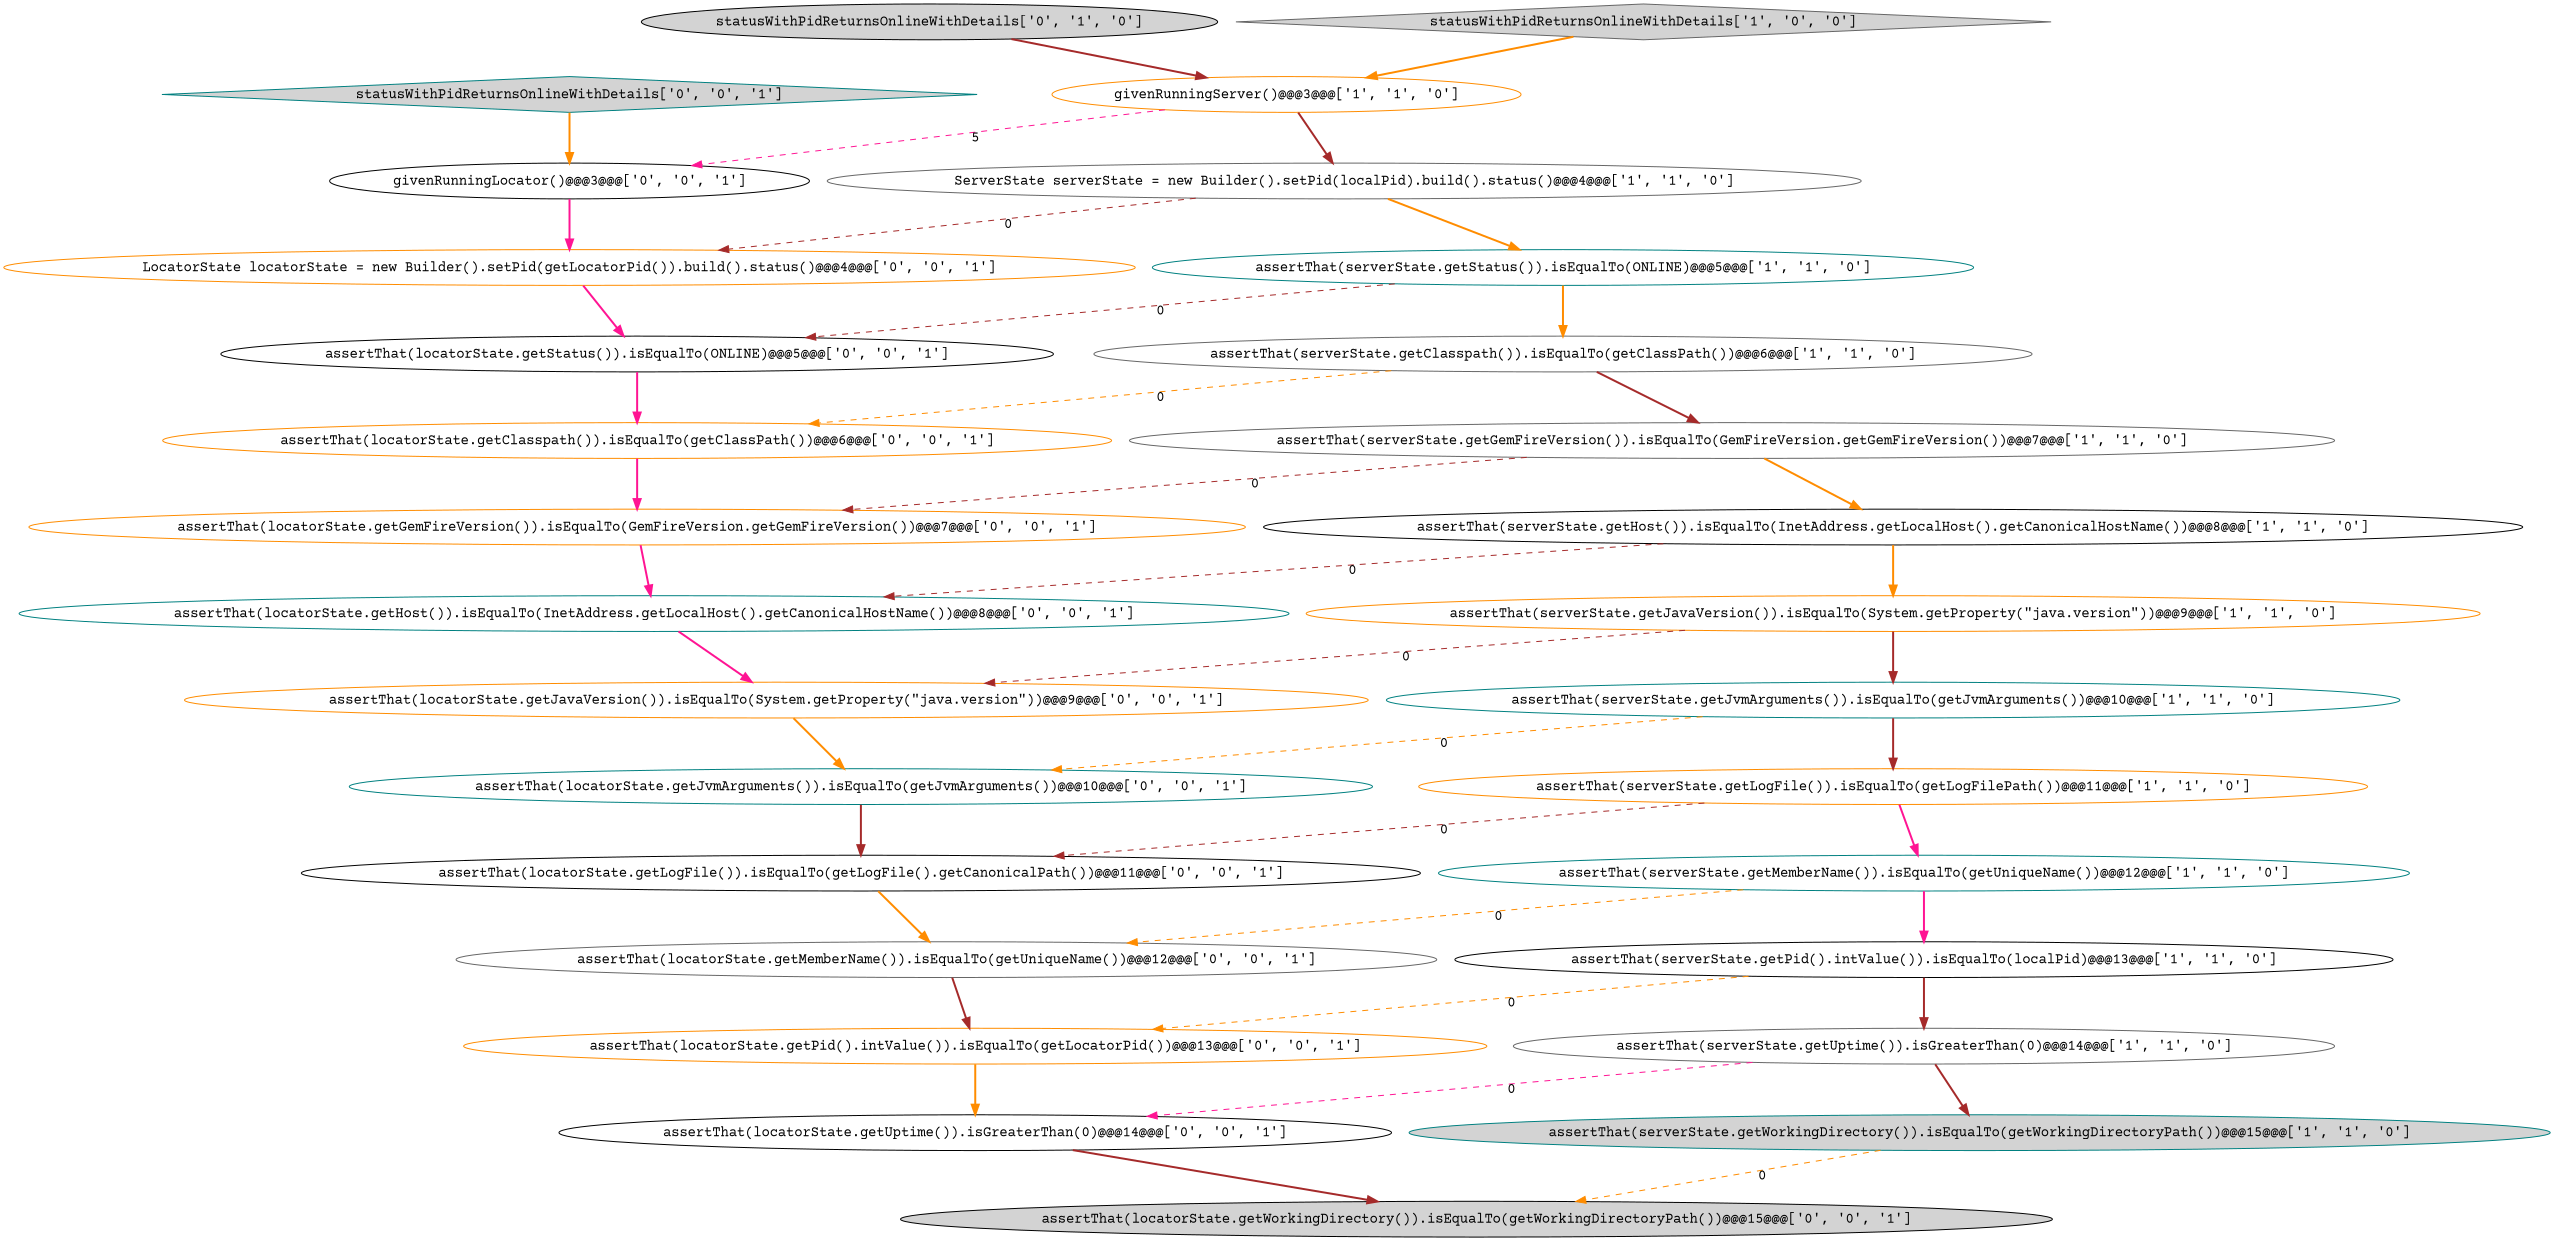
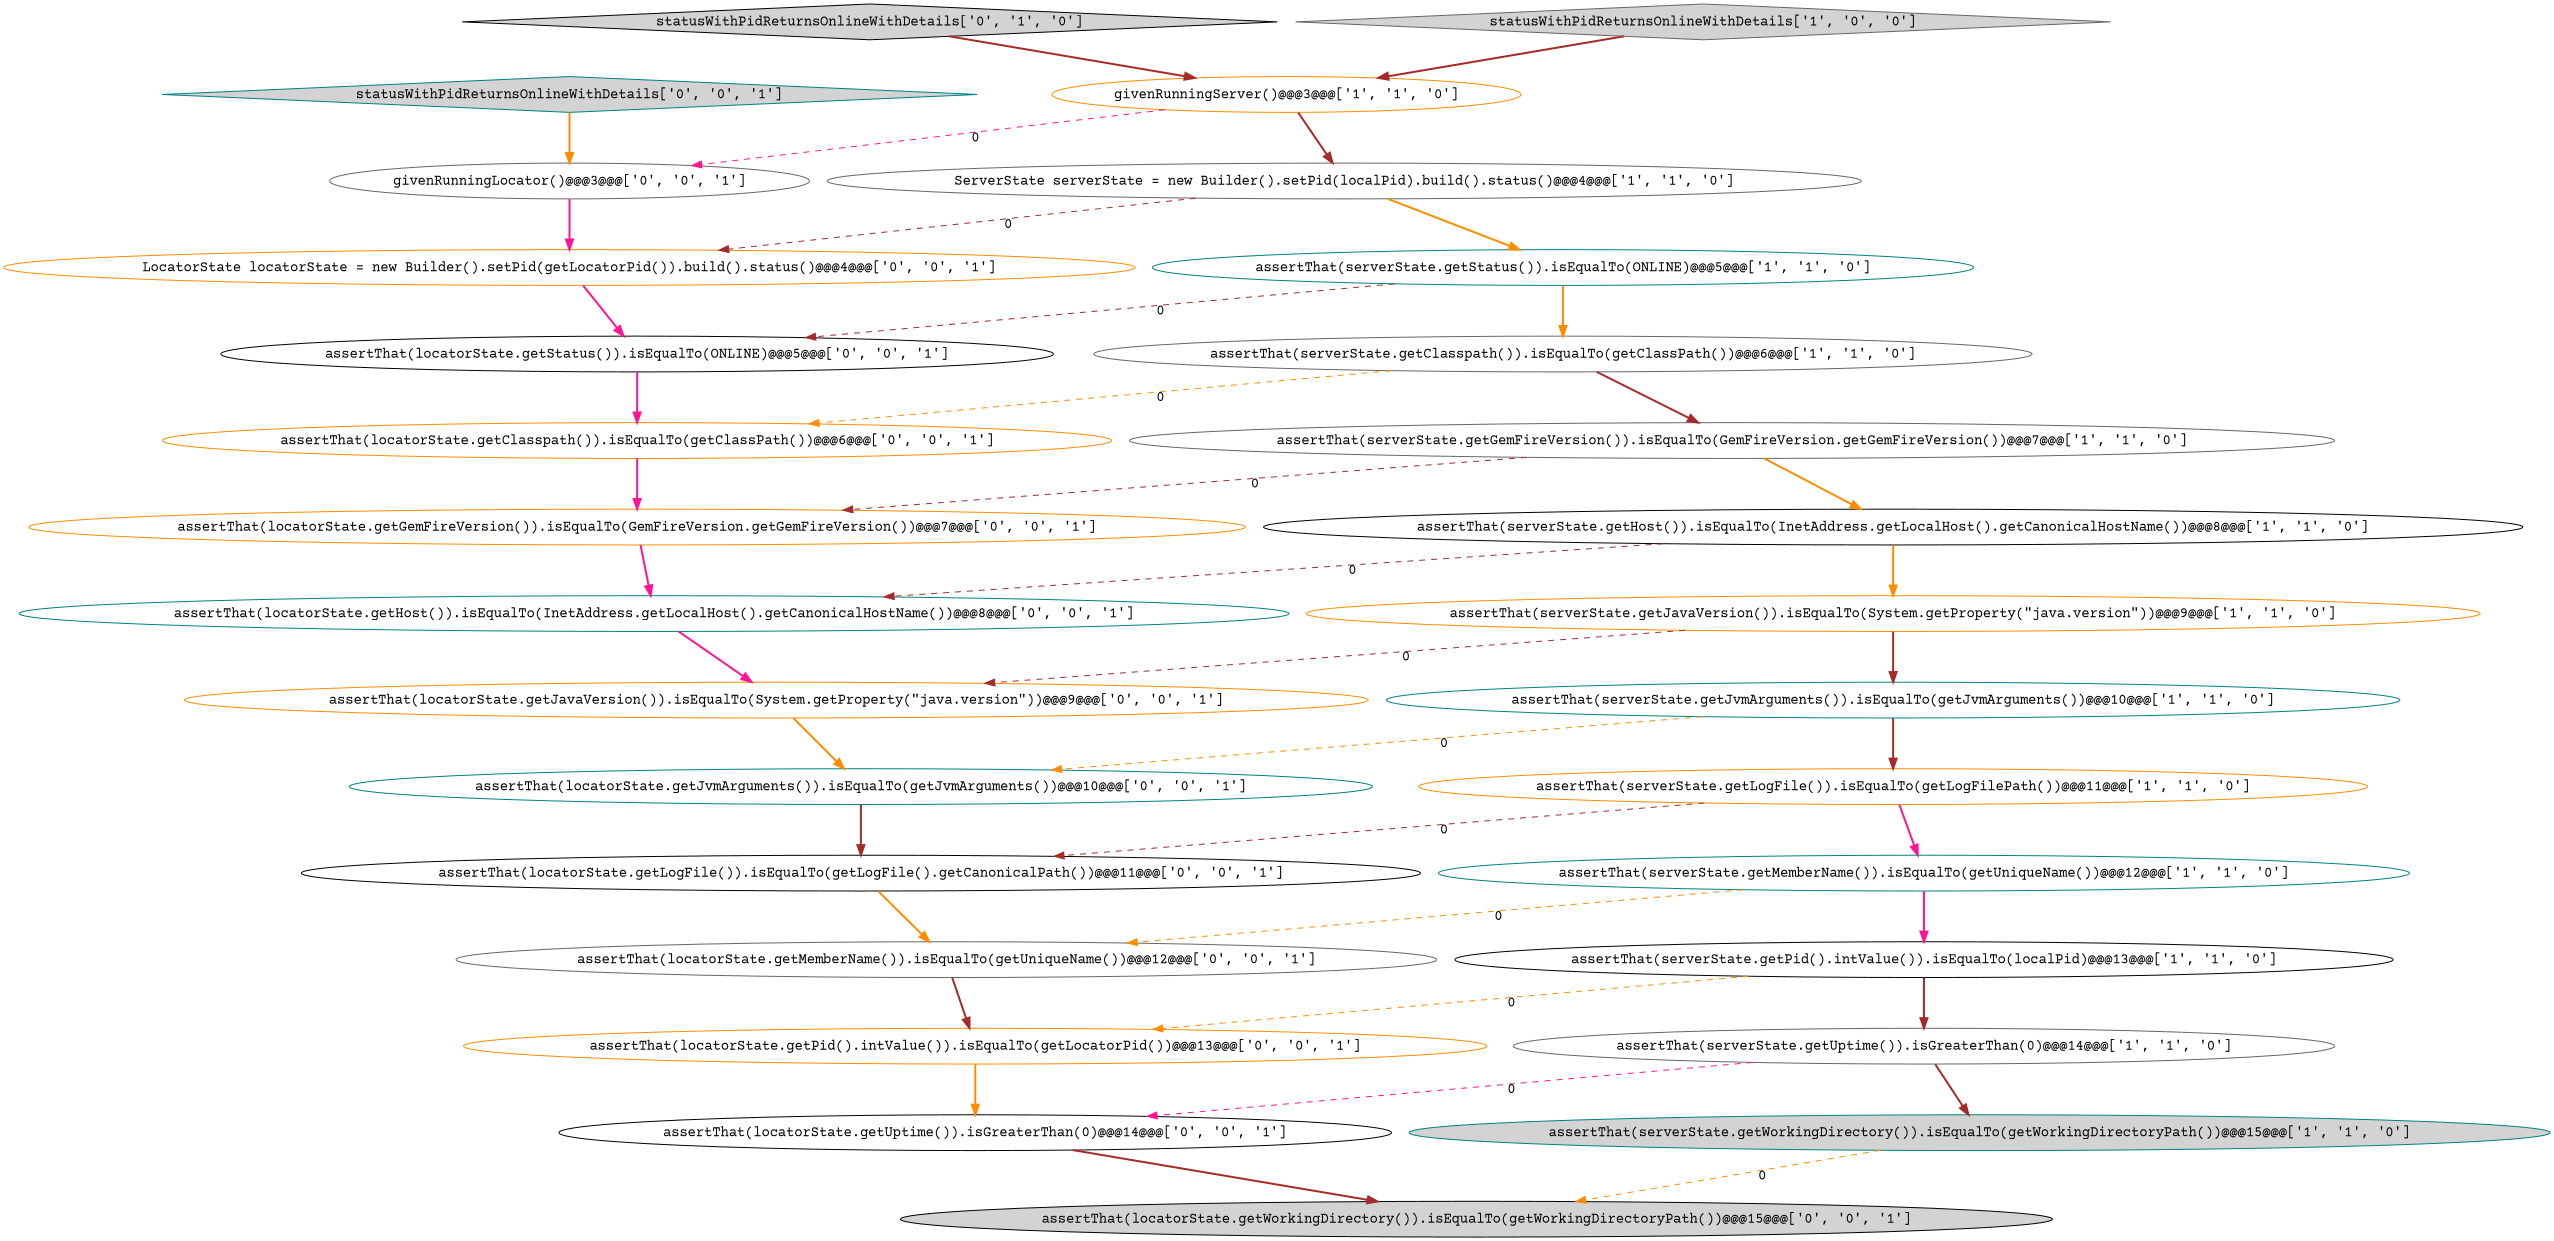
node "statusWithPidReturnsOnlineWithDetails['0', '1', '0']": shape ellipse -> diamond
edge "statusWithPidReturnsOnlineWithDetails['1', '0', '0']" -> "givenRunningServer()@@@3@@@['1', '1', '0']": color darkorange -> brown
edge "givenRunningServer()@@@3@@@['1', '1', '0']" -> "givenRunningLocator()@@@3@@@['0', '0', '1']": label "5" -> "0"
node "givenRunningLocator()@@@3@@@['0', '0', '1']": color black -> gray40
